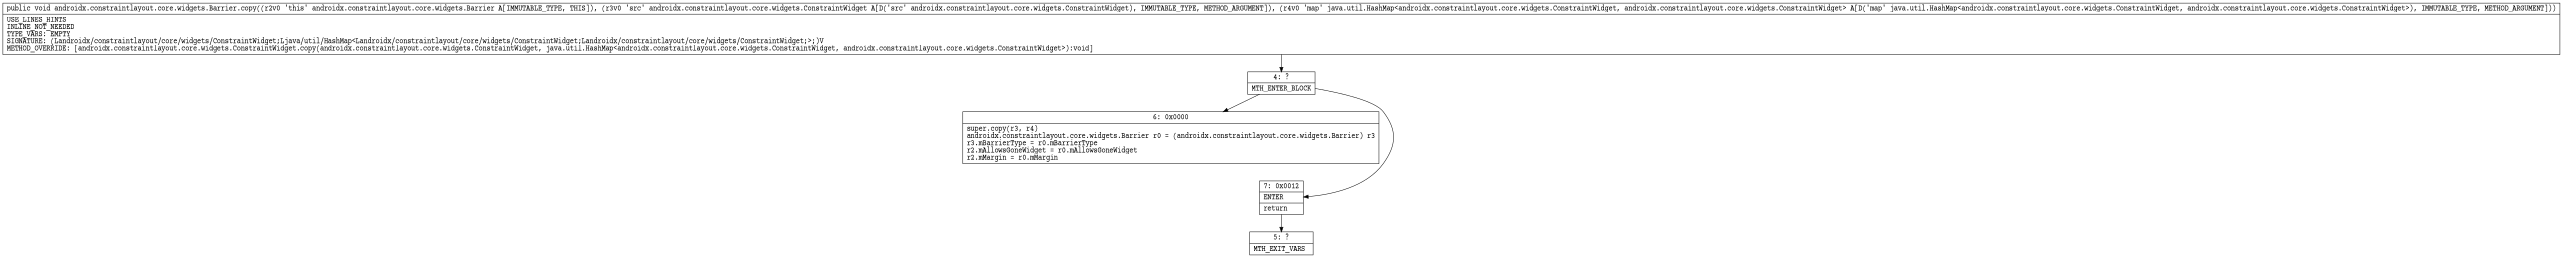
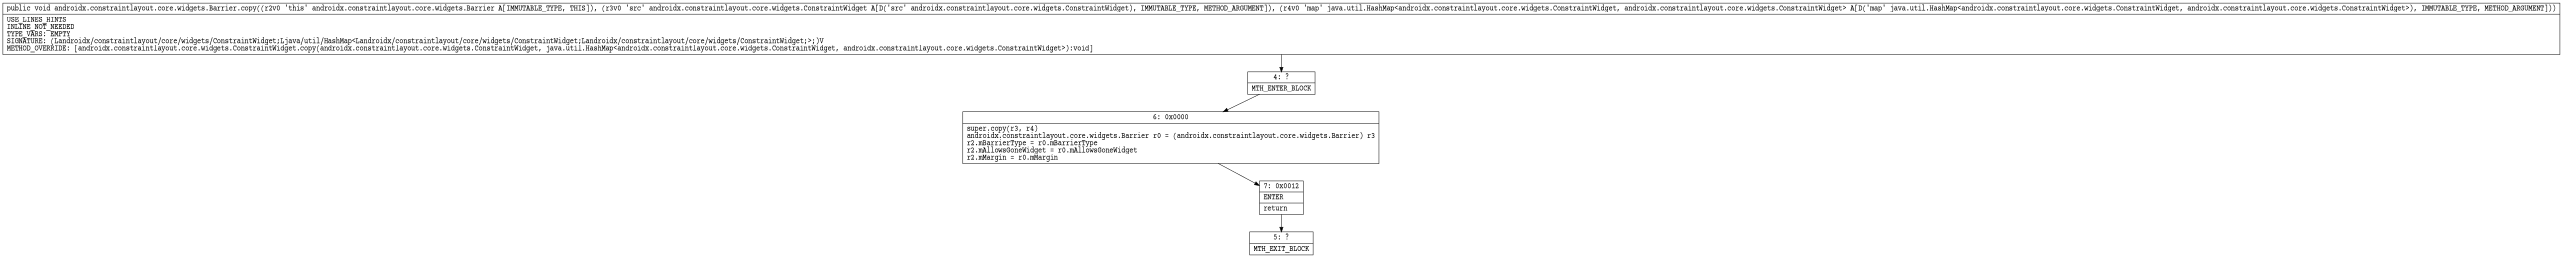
node "6: 0x0000": text "r3.mBarrierType = r0.mBarrierType" -> "r2.mBarrierType = r0.mBarrierType"
edge "4: ?" -> "7: 0x0012": now "6: 0x0000" -> "7: 0x0012"
node "5: ?": text "MTH_EXIT_VARS" -> "MTH_EXIT_BLOCK"
